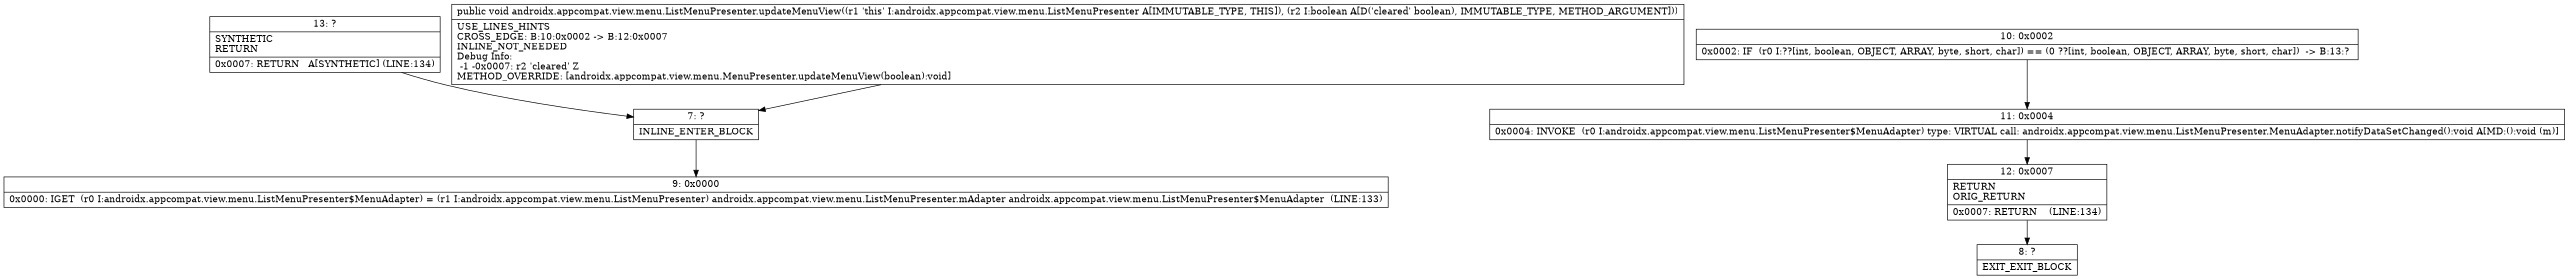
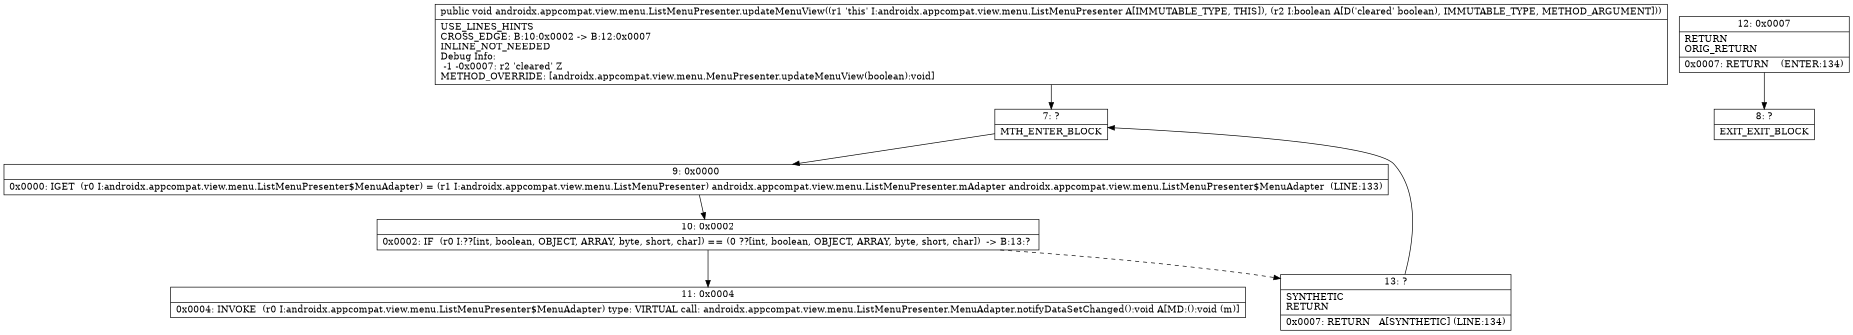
node "7: ?": text "INLINE_ENTER_BLOCK" -> "MTH_ENTER_BLOCK"
edge "11: 0x0004" -> "12: 0x0007": removed
edge "9: 0x0000" -> "10: 0x0002": added
node "12: 0x0007": text "0x0007: RETURN    (LINE:134)" -> "0x0007: RETURN    (ENTER:134)"
edge "10: 0x0002" -> "13: ?": added
